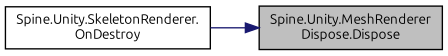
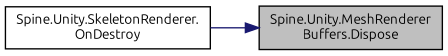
node "Spine.Unity.MeshRenderer Dispose.Dispose": label "Spine.Unity.MeshRenderer Dispose.Dispose" -> "Spine.Unity.MeshRenderer Buffers.Dispose"
